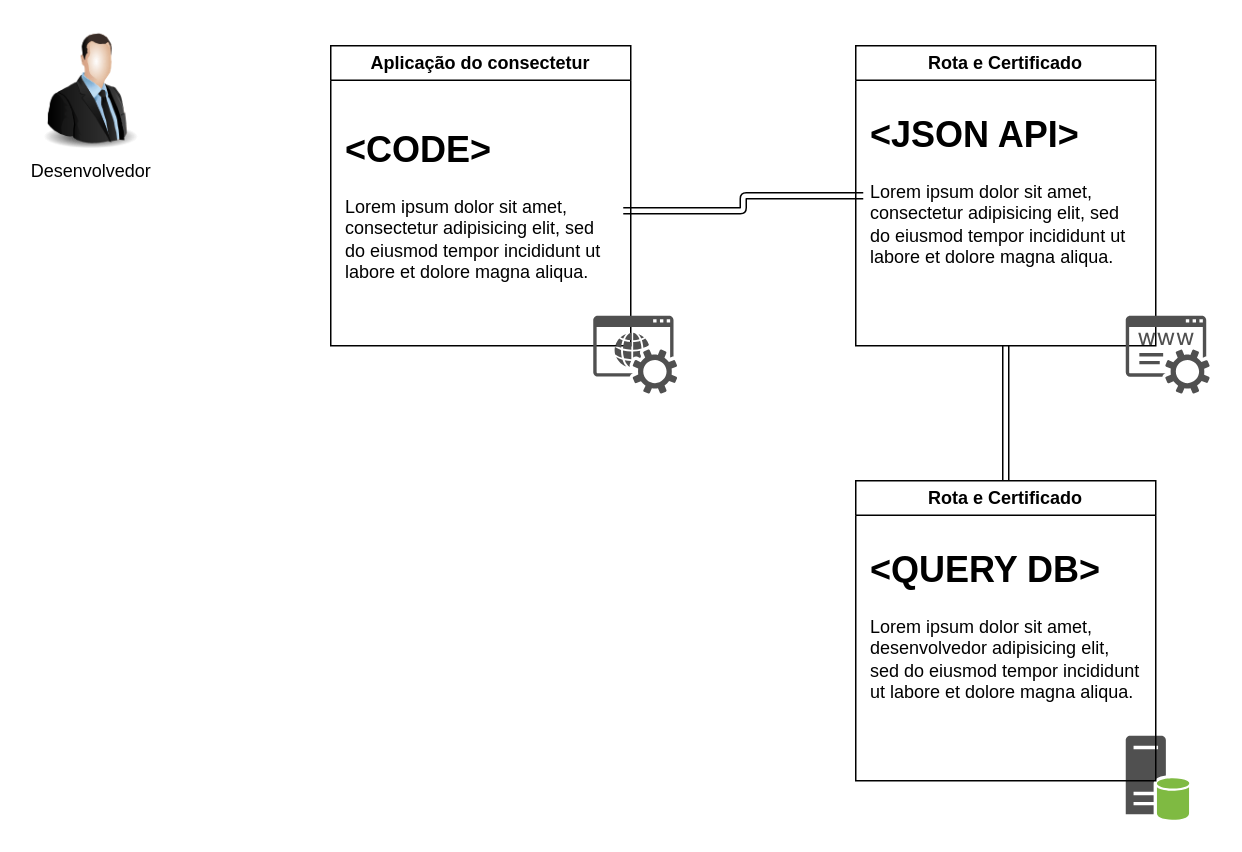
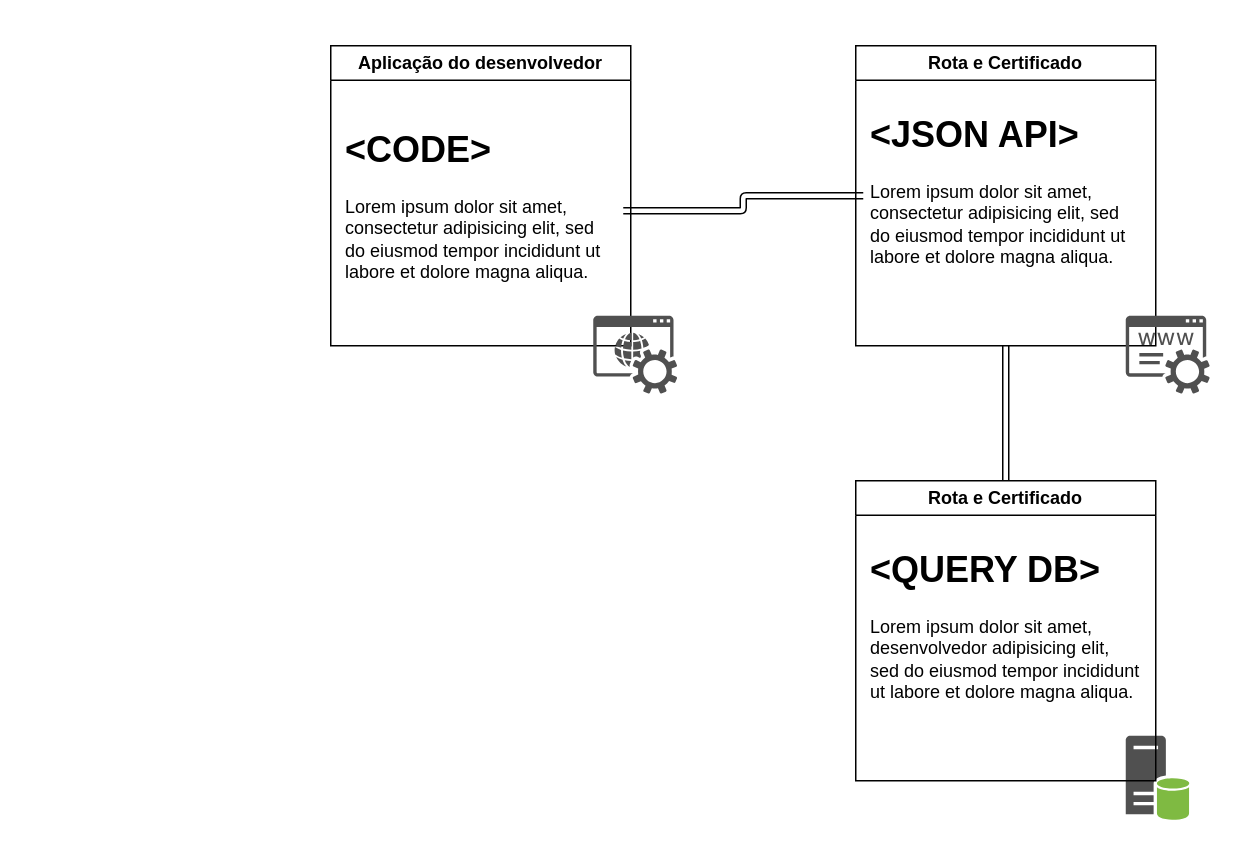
node "Aplicação do consectetur": label "Aplicação do consectetur" -> "Aplicação do desenvolvedor"
node "Desenvolvedor": removed
